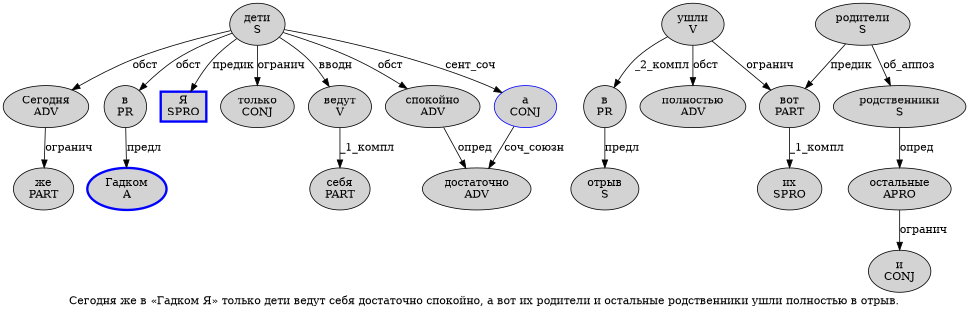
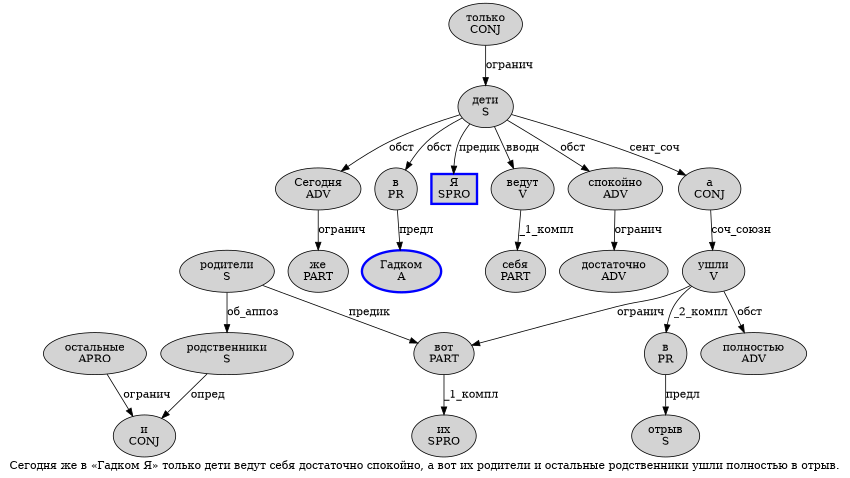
edge "дети S" -> "только CONJ": reversed
node "а CONJ": color blue -> black
edge "а CONJ" -> "достаточно ADV": now "а CONJ" -> "ушли V"
edge "родственники S" -> "остальные APRO": now "родственники S" -> "и CONJ"
edge "спокойно ADV" -> "достаточно ADV": label "опред" -> "огранич"
